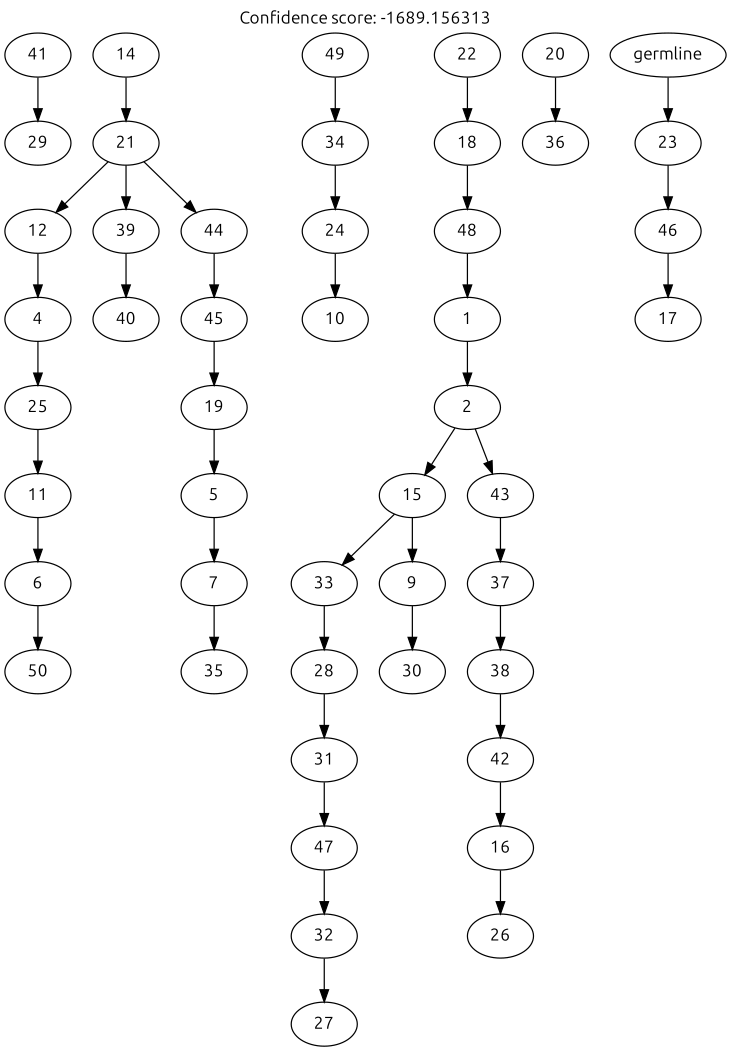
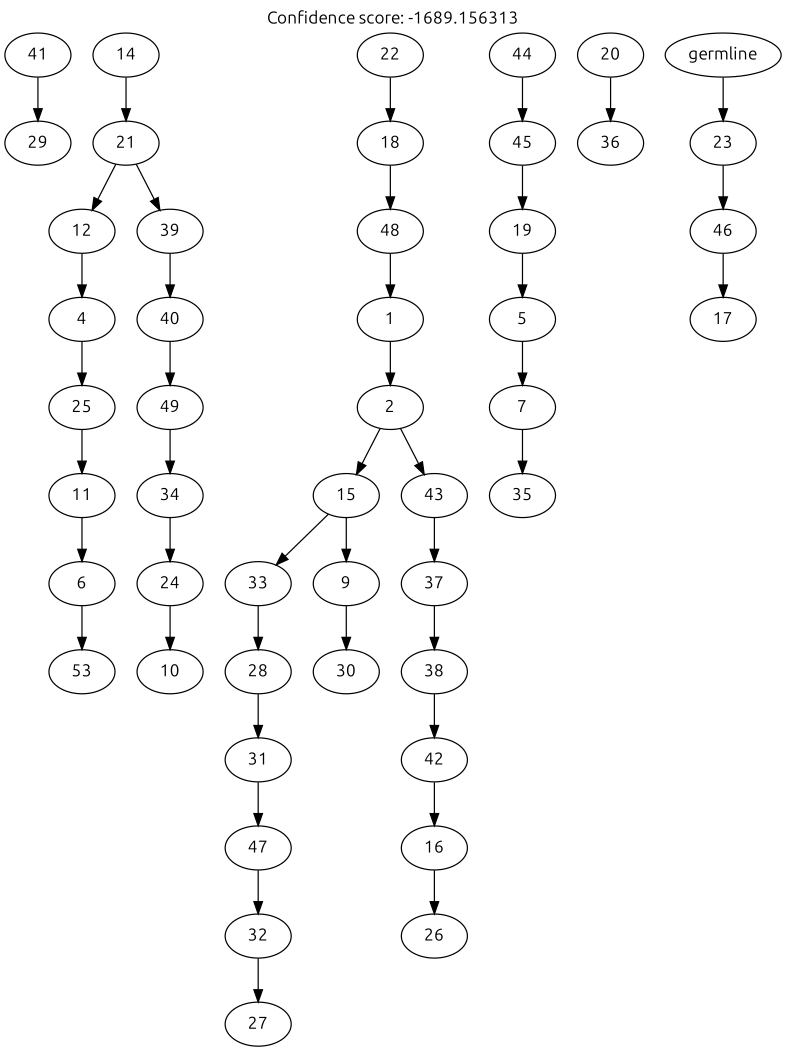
edge "21" -> "44": removed
edge "40" -> "49": added
node "50": label "50" -> "53"
